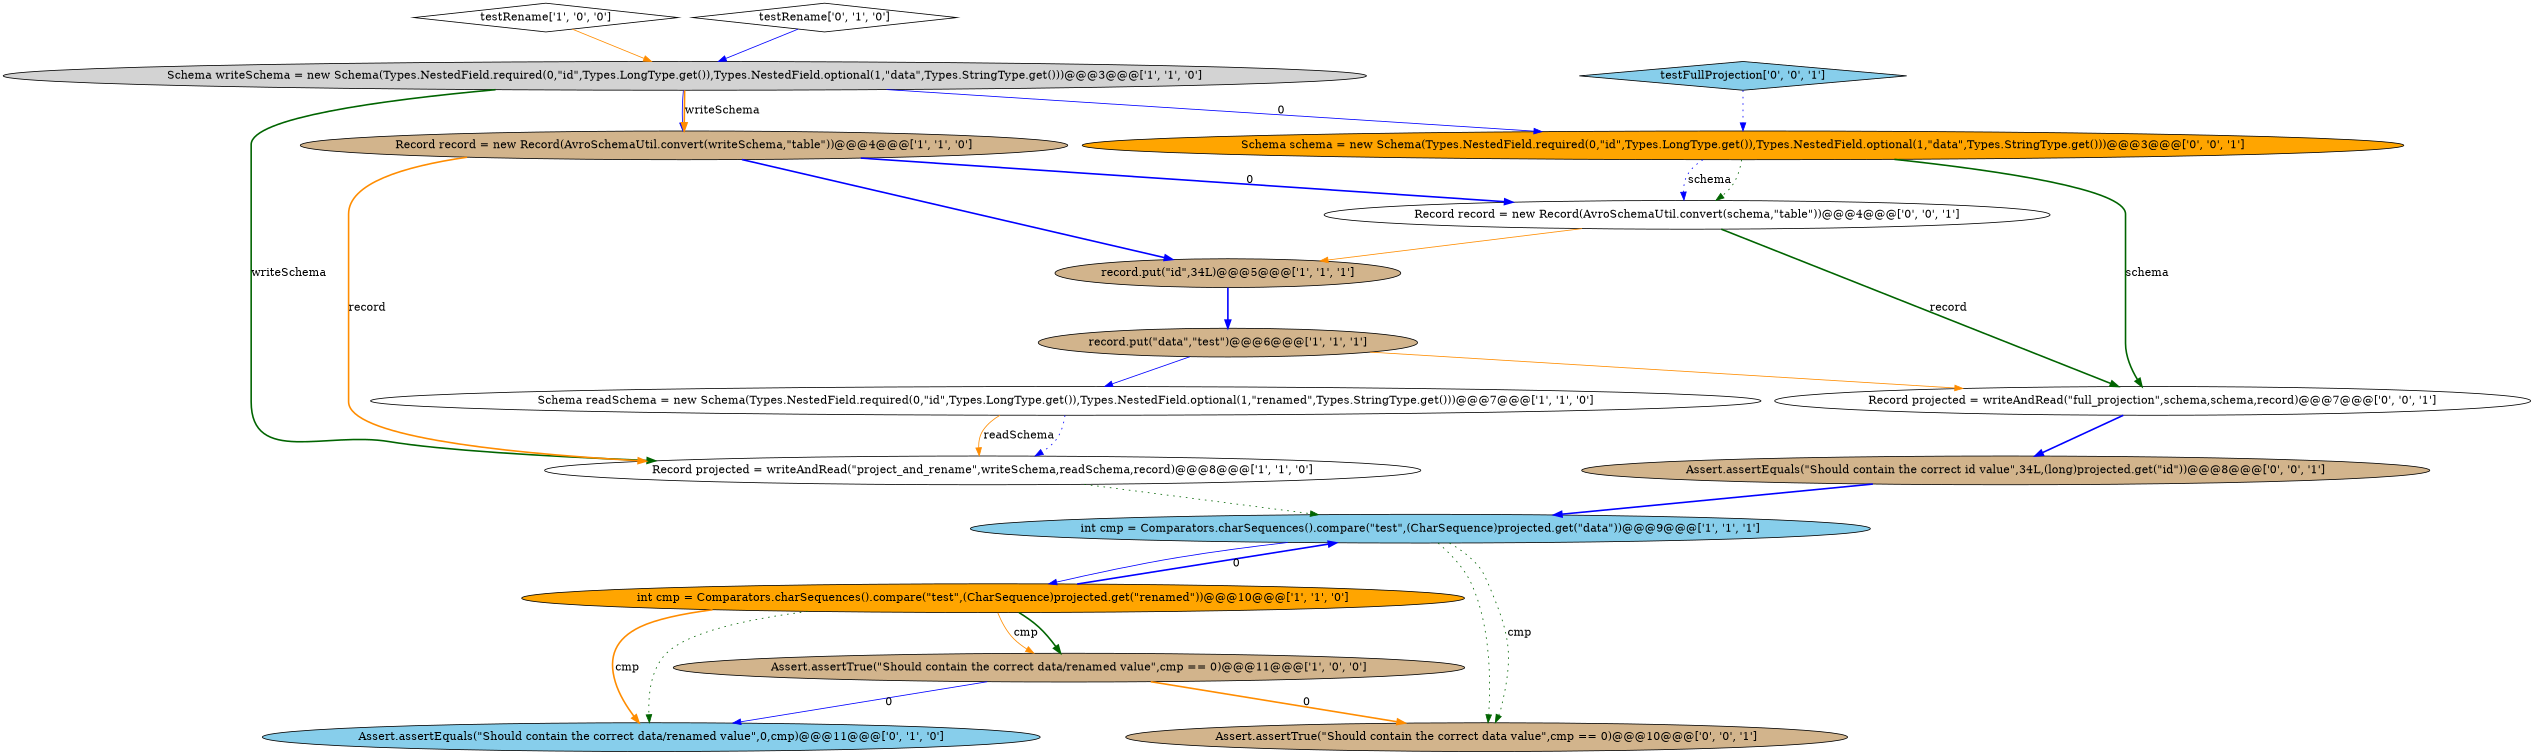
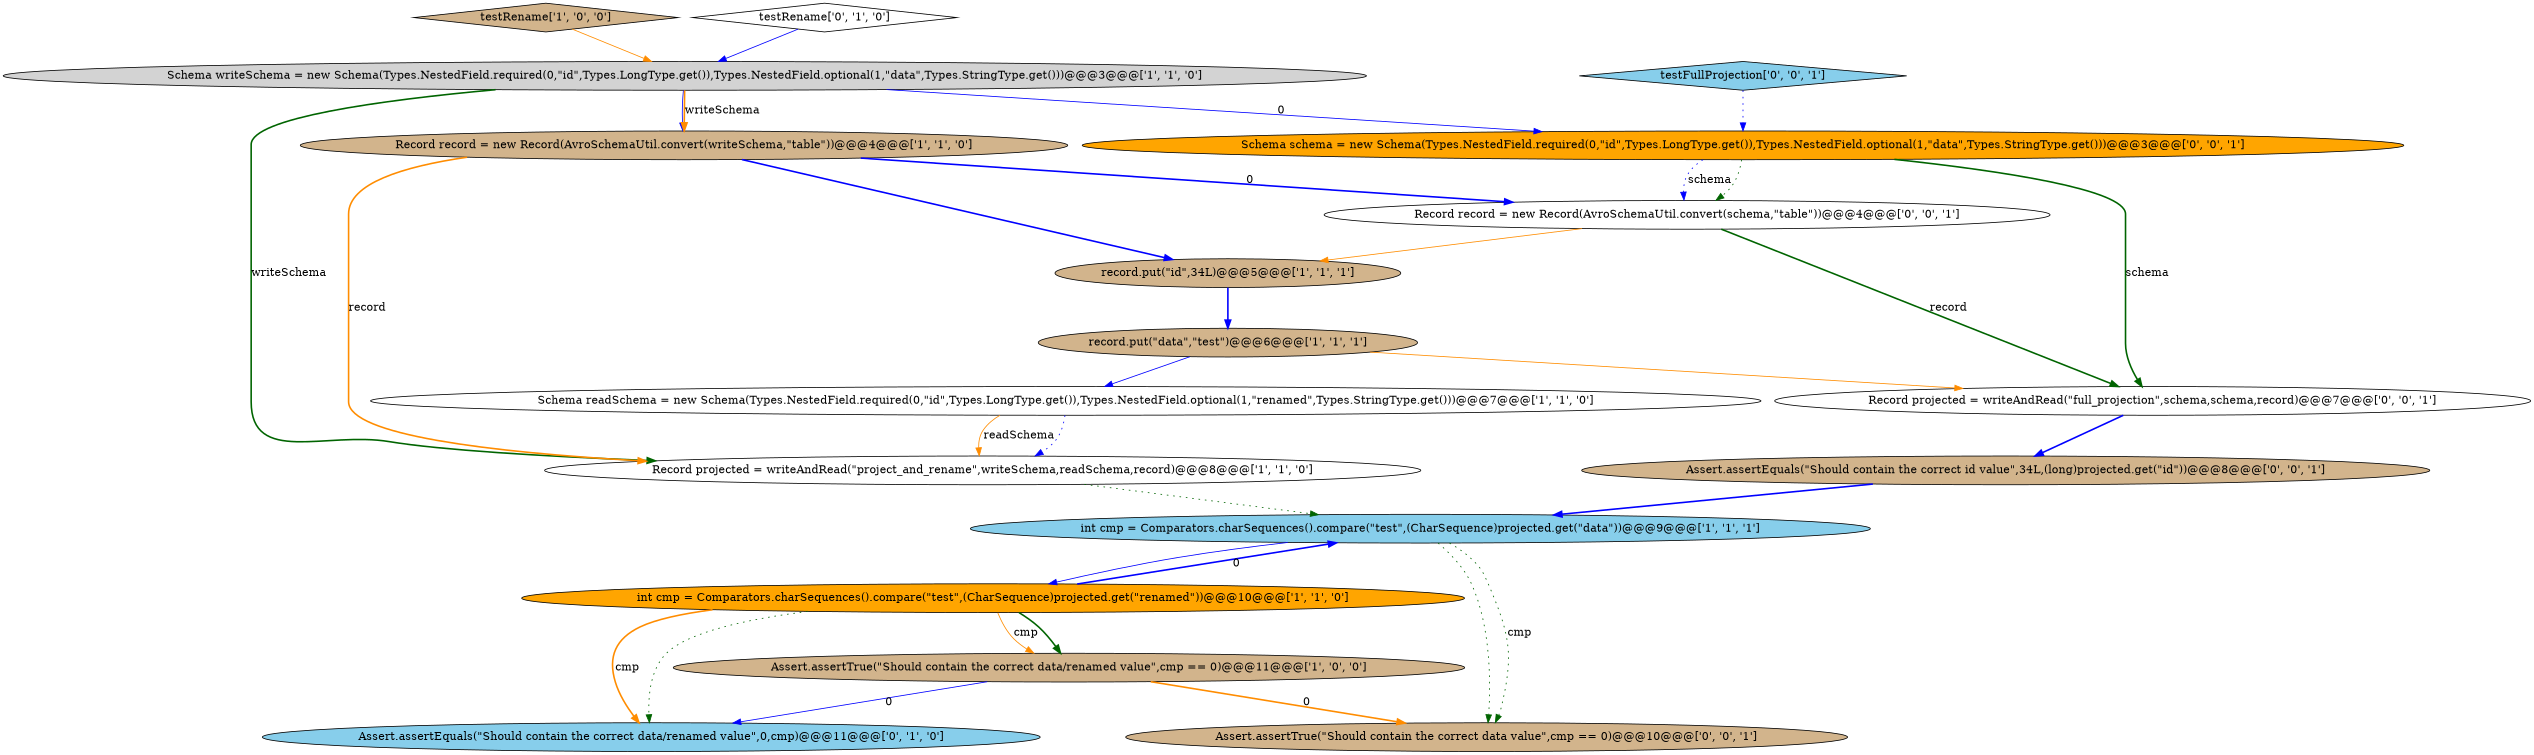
node "testRename['1', '0', '0']": fillcolor white -> tan
